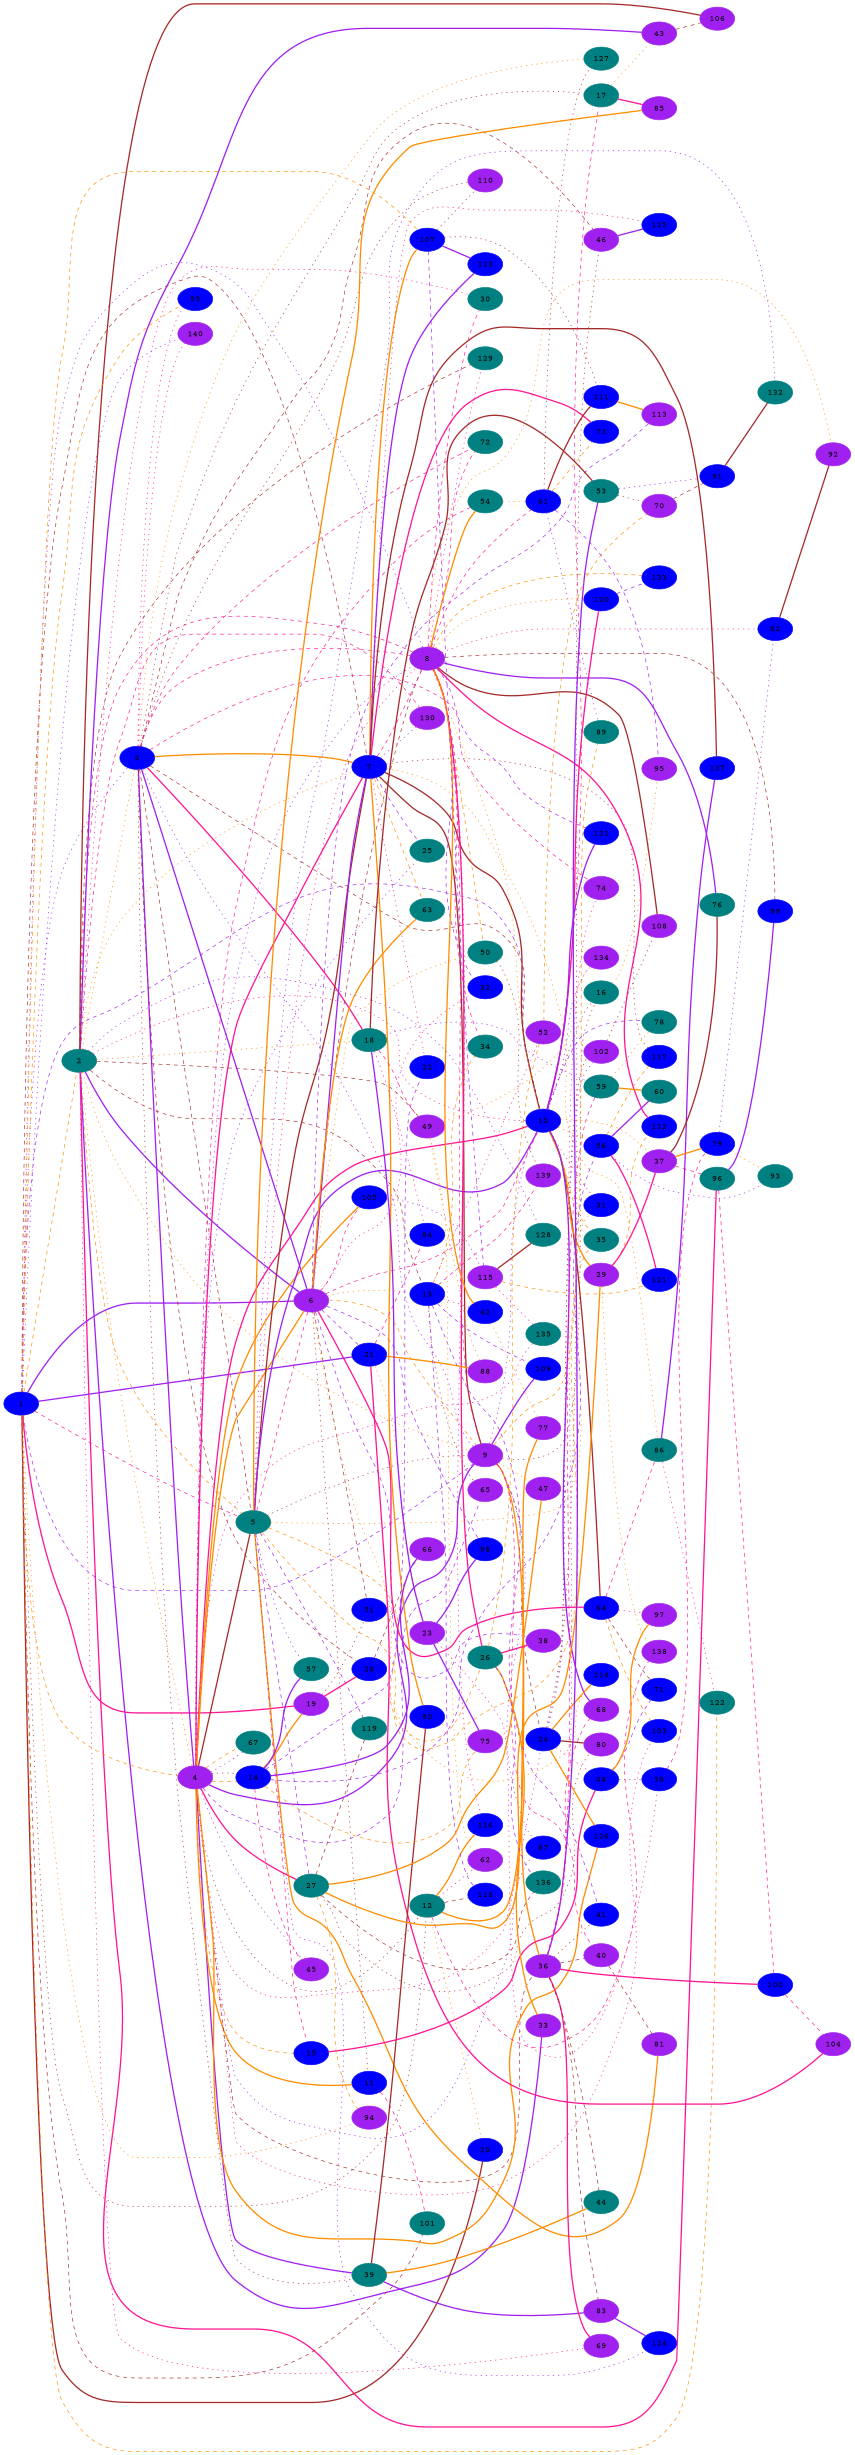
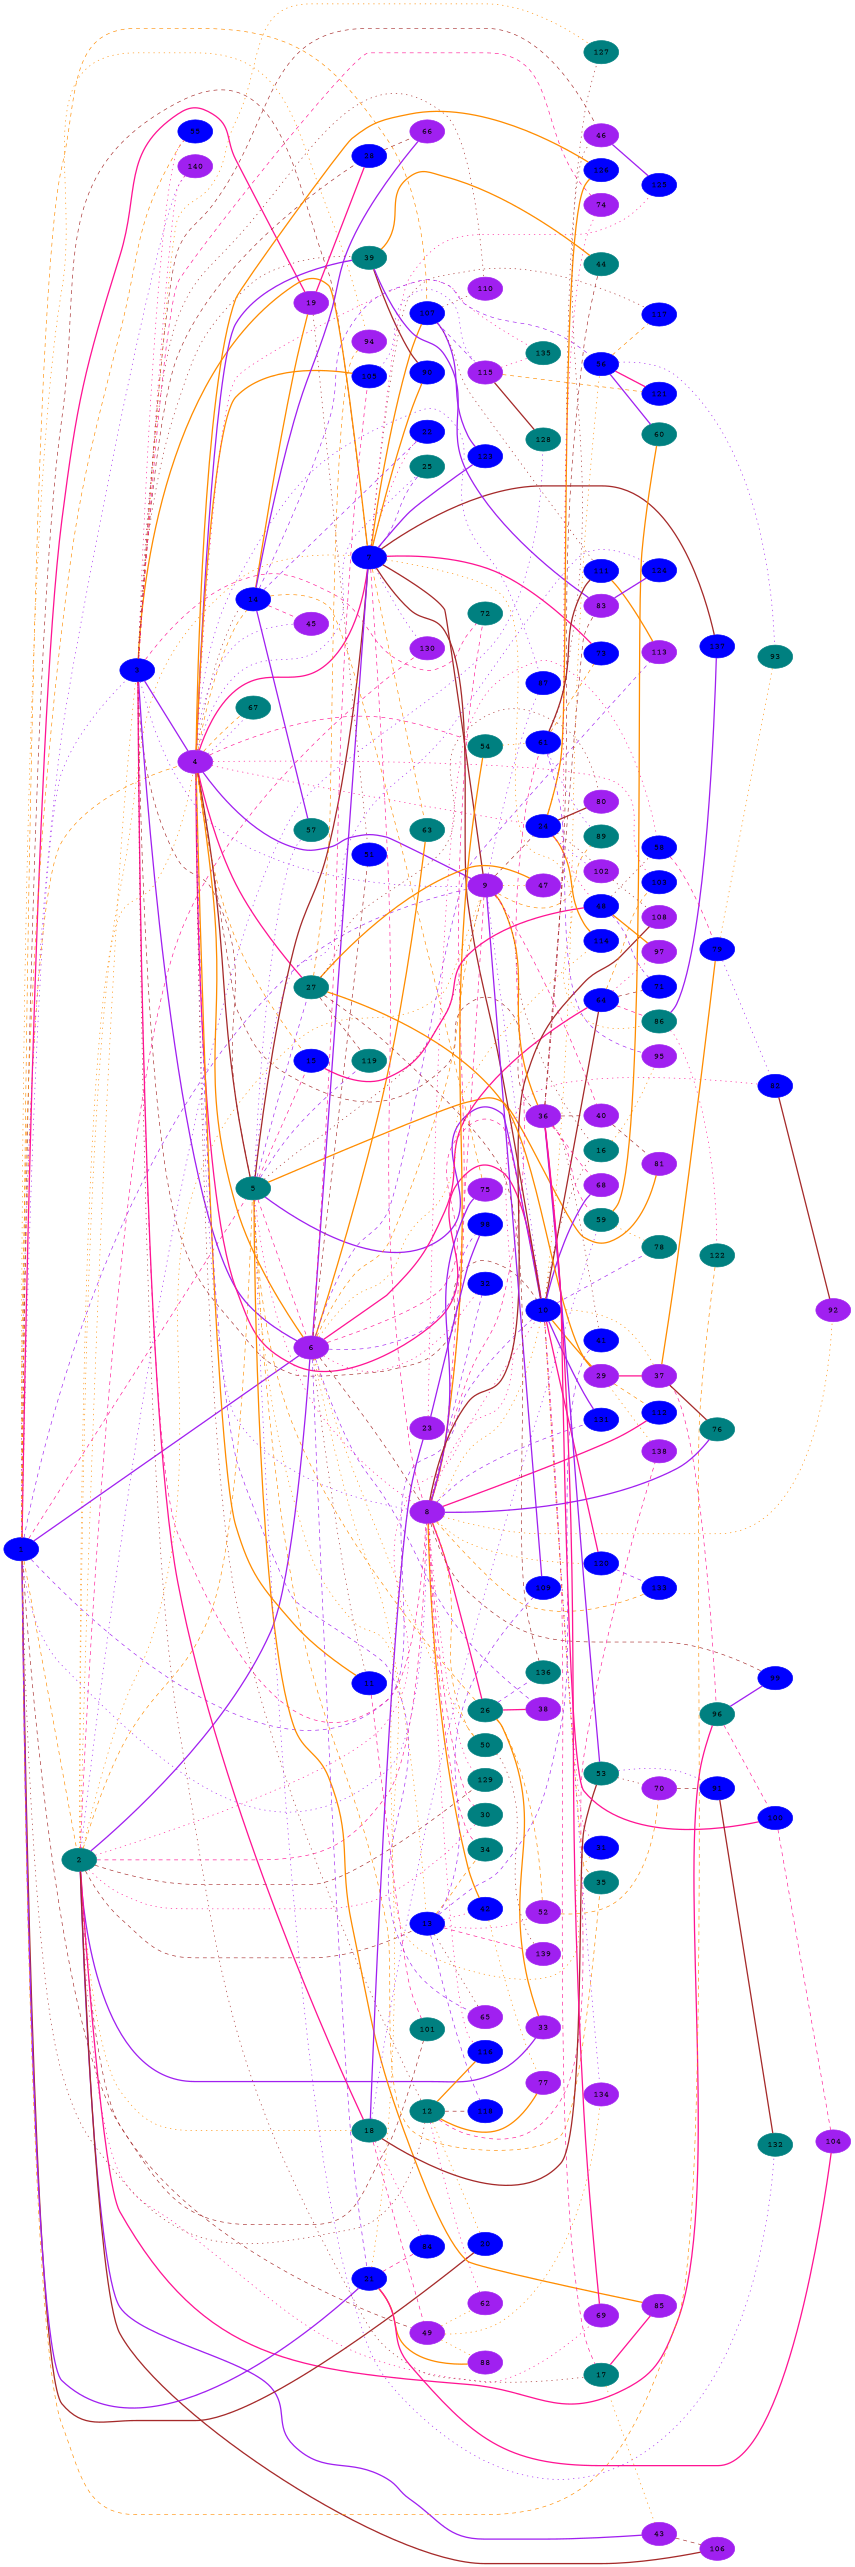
edge "23" -- "75": now "8" -- "75"
